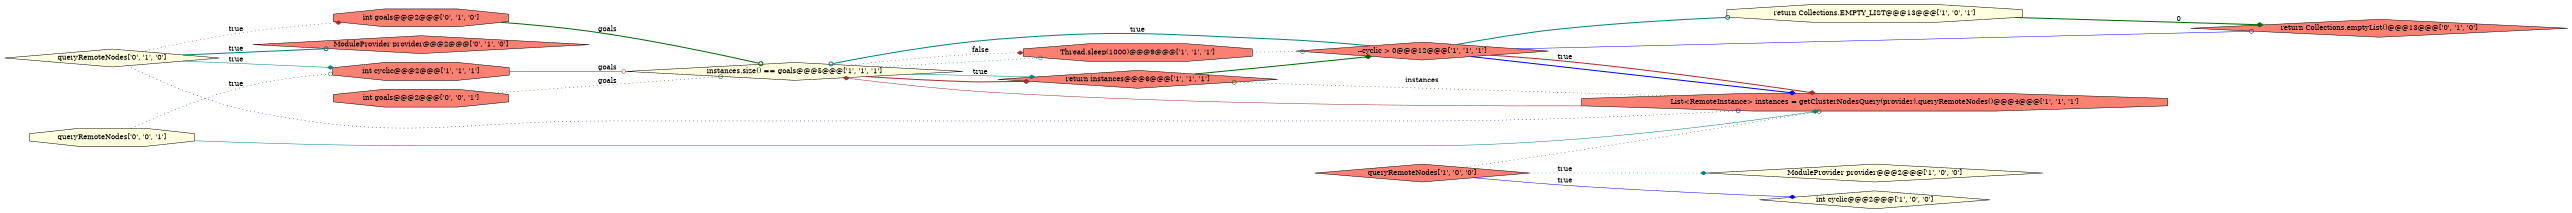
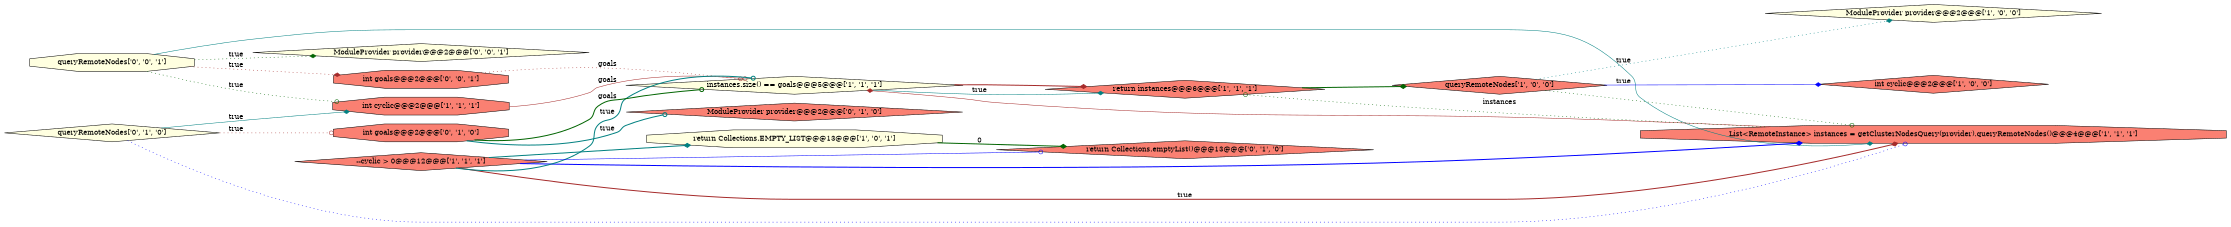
edge "--cyclic > 0@@@12@@@['1', '1', '1']" -> "return Collections.EMPTY_LIST@@@13@@@['1', '0', '1']": arrowhead odot -> diamond
edge "queryRemoteNodes['0', '1', '0']" -> "int goals@@@2@@@['0', '1', '0']": arrowhead diamond -> odot
edge "queryRemoteNodes['0', '1', '0']" -> "ModuleProvider provider@@@2@@@['0', '1', '0']": now "int goals@@@2@@@['0', '1', '0']" -> "ModuleProvider provider@@@2@@@['0', '1', '0']"
node "ModuleProvider provider@@@2@@@['0', '0', '1']": added
node "Thread.sleep(1000)@@@9@@@['1', '1', '1']": removed
edge "return instances@@@6@@@['1', '1', '1']" -> "--cyclic > 0@@@12@@@['1', '1', '1']": now "return instances@@@6@@@['1', '1', '1']" -> "queryRemoteNodes['1', '0', '0']"
edge "queryRemoteNodes['0', '0', '1']" -> "int goals@@@2@@@['0', '0', '1']": added, label "true"
edge "int goals@@@2@@@['0', '0', '1']" -> "instances.size() == goals@@@5@@@['1', '1', '1']": color darkgreen -> brown
node "int cyclic@@@2@@@['1', '0', '0']": fillcolor lightyellow -> salmon
